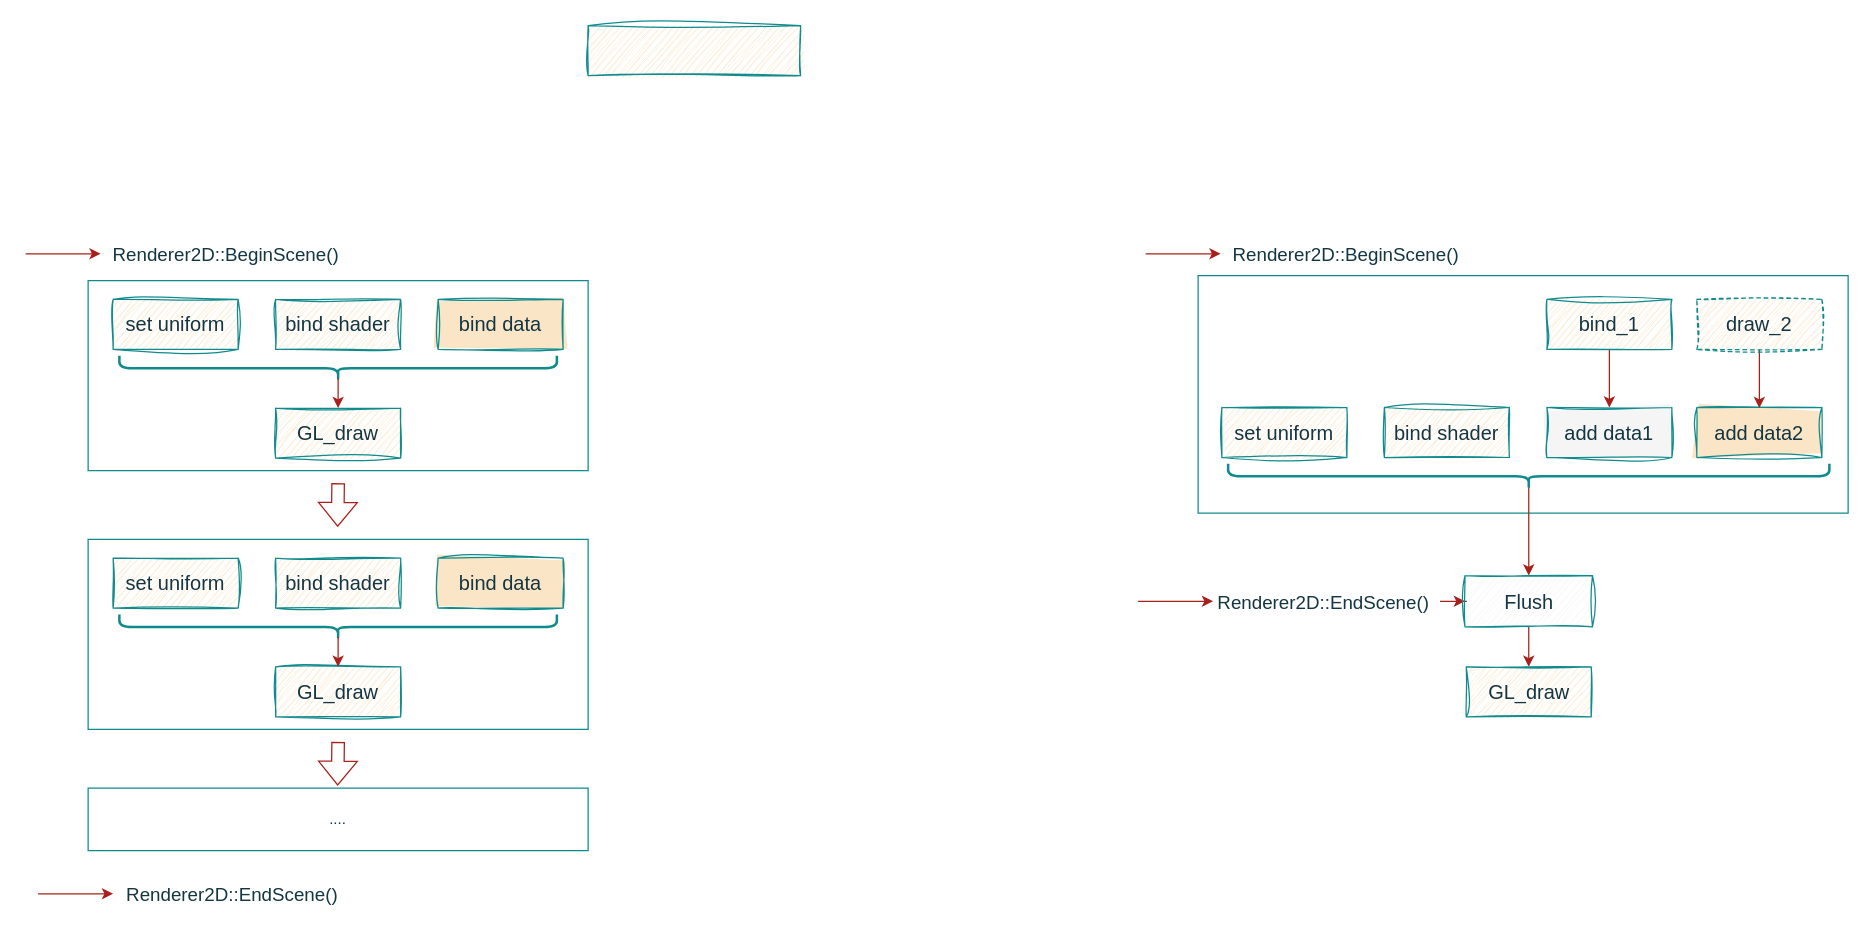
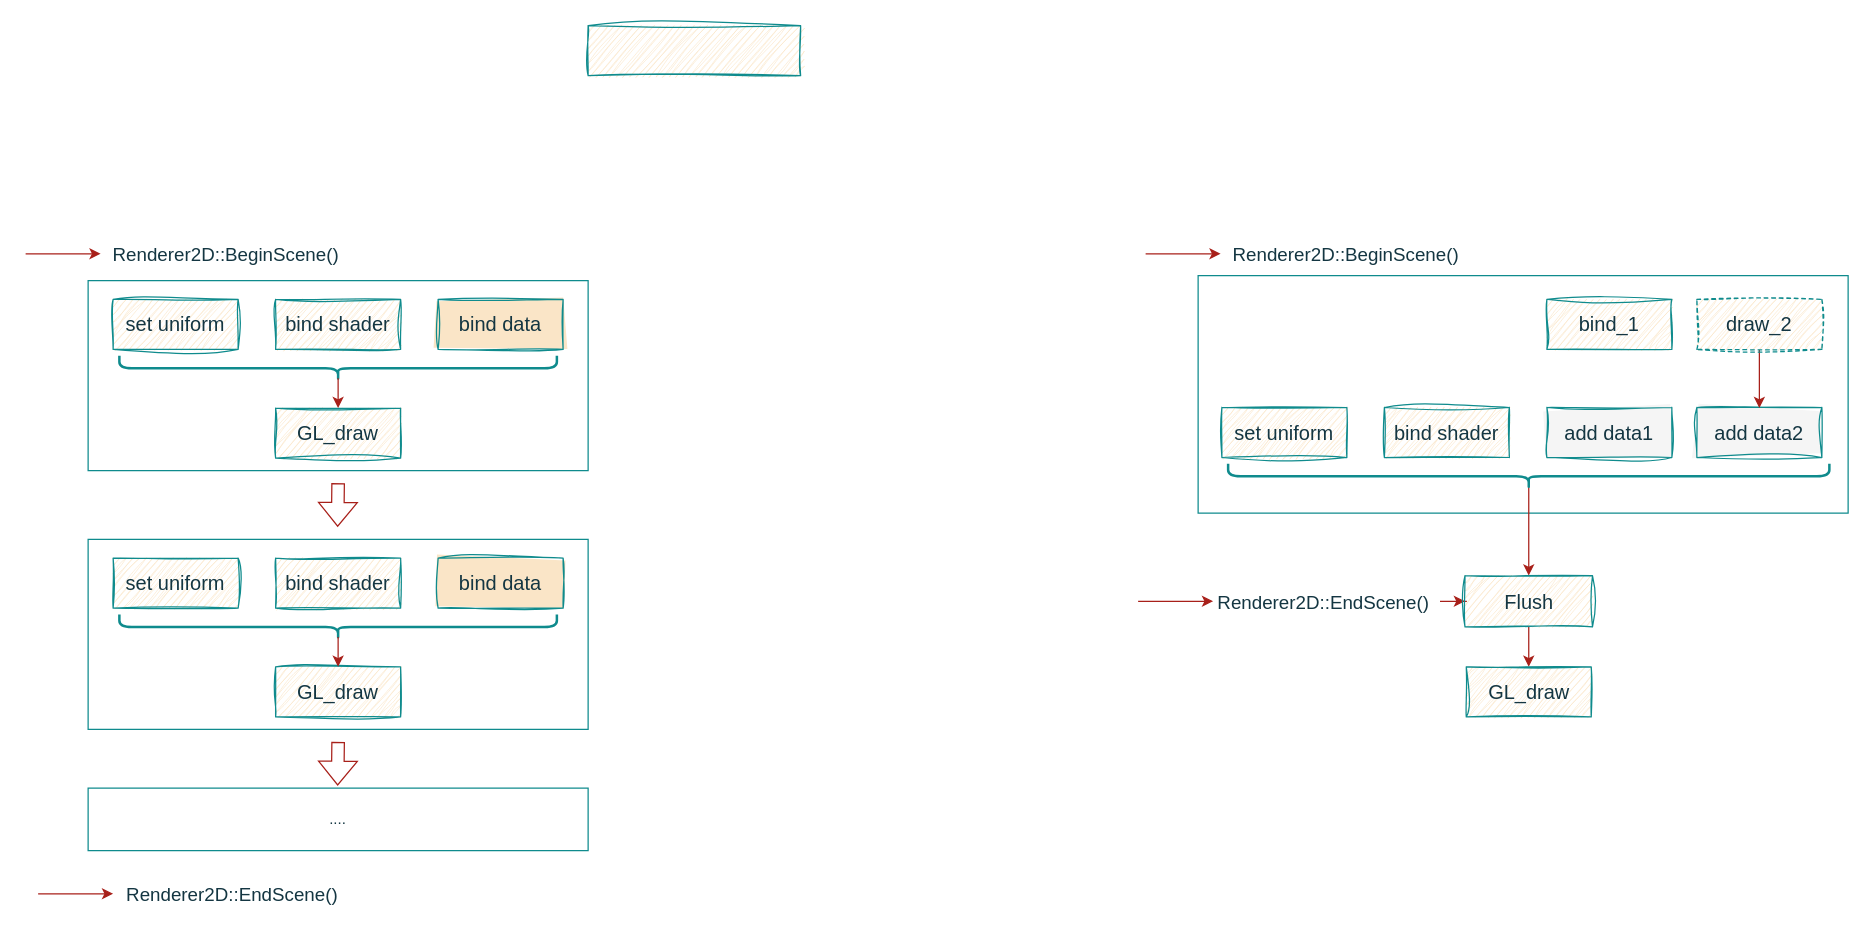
edge "bind_1" -> "add data1": removed
node "add data2": fillcolor #fae5c7 -> #f5f5f5
node "Flush": fillcolor #f5f5f5 -> #fae5c7
